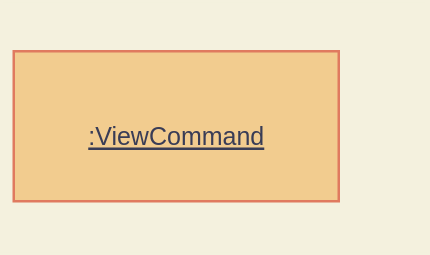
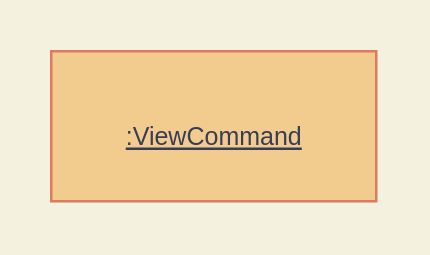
node ":ViewCommand": moved (176, 126) -> (214, 126)
